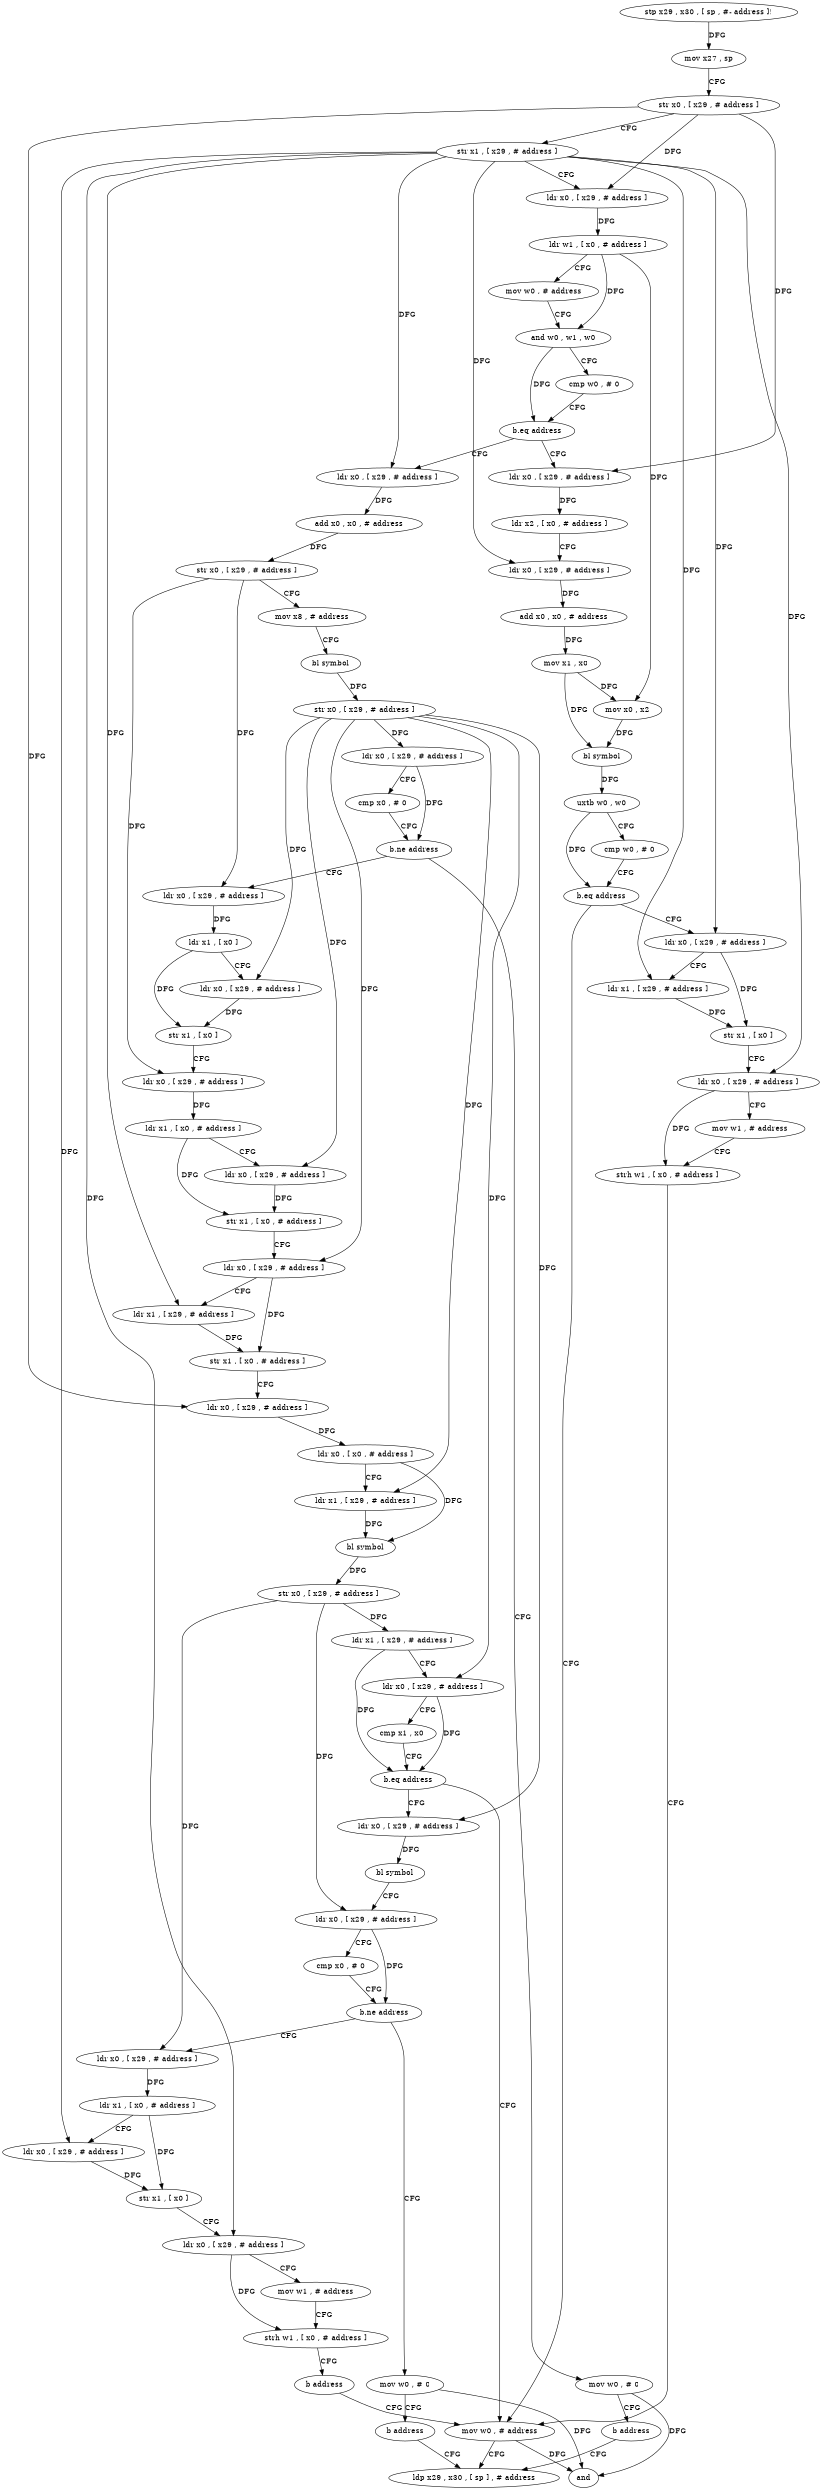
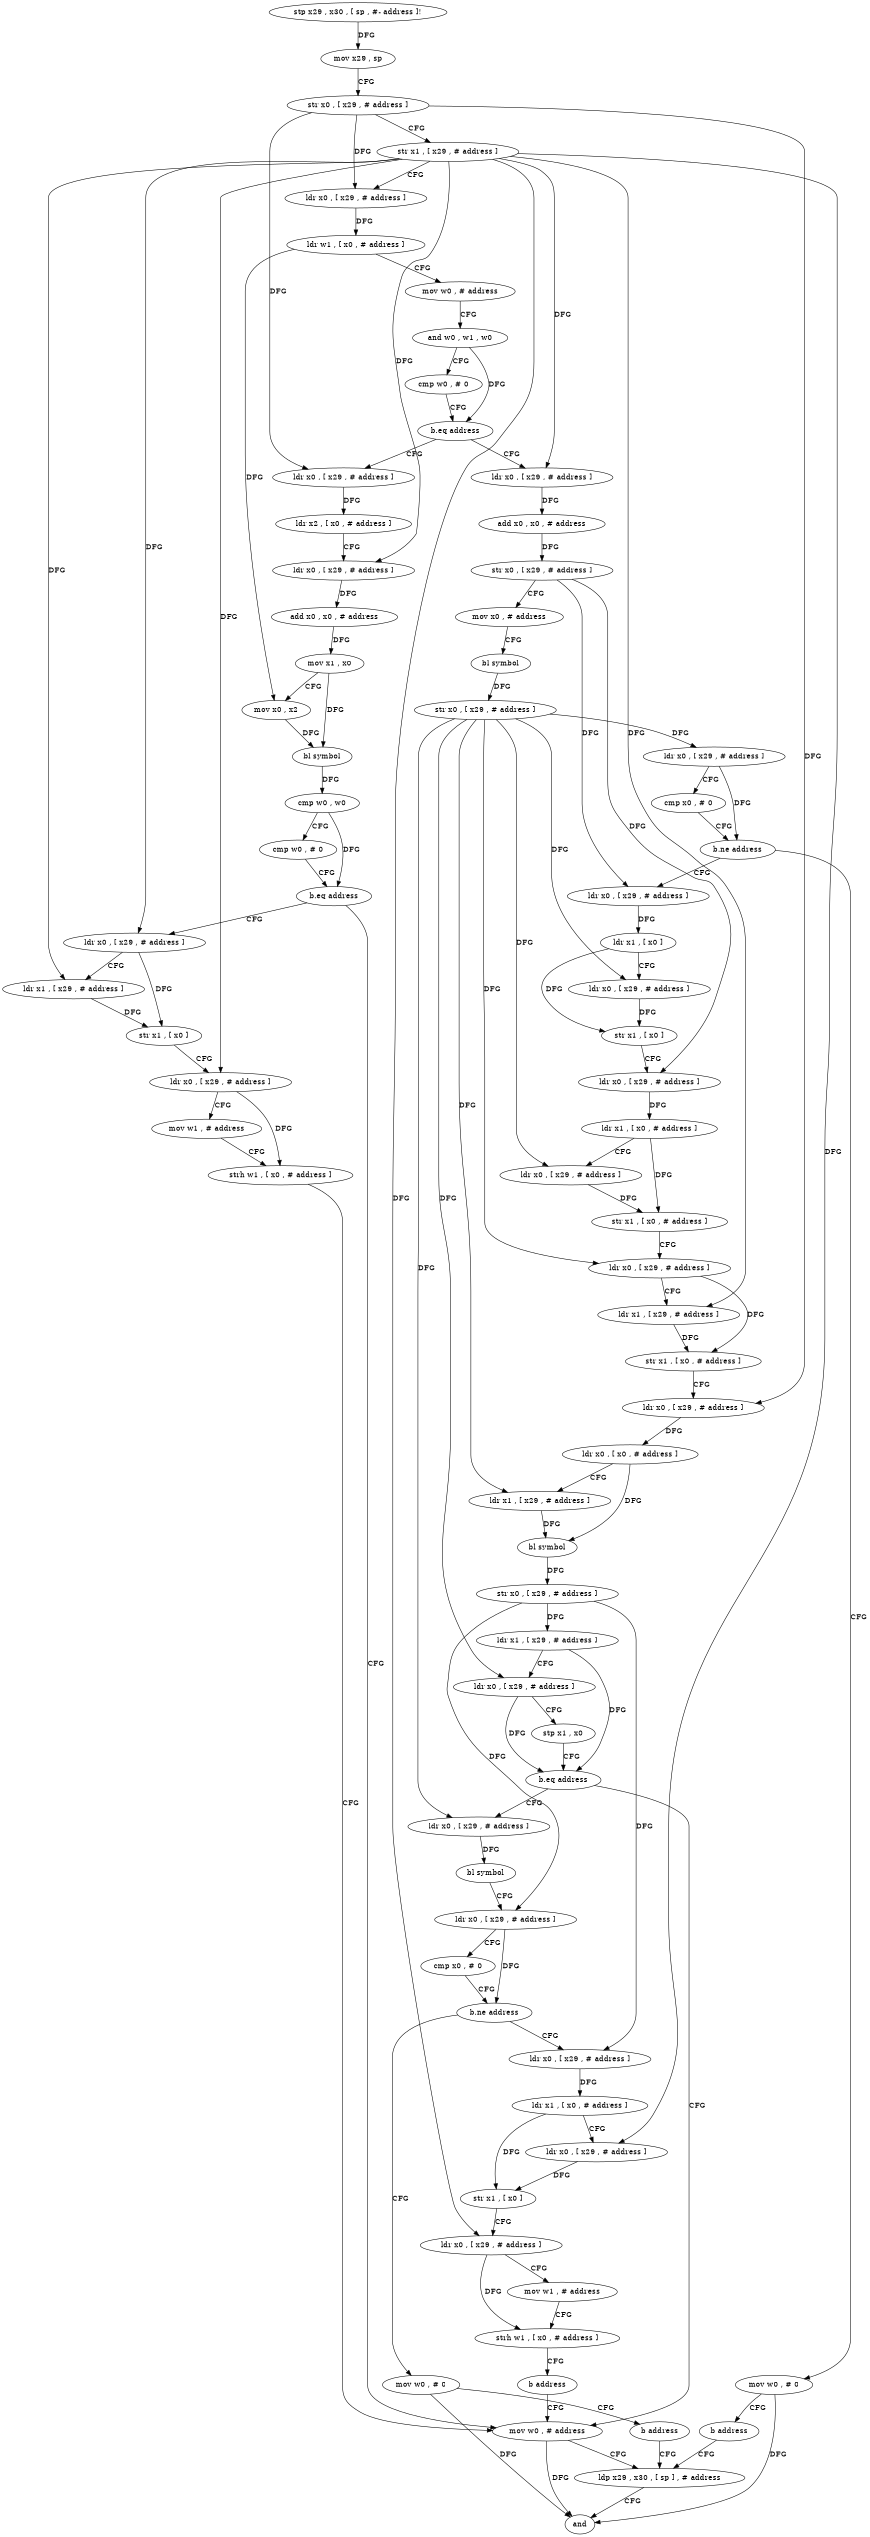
node "mov x27 , sp": label "mov x27 , sp" -> "mov x29 , sp"
edge "ldr w1 , [ x0 , # address ]" -> "and w0 , w1 , w0": removed, label "DFG"
node "mov x8 , # address": label "mov x8 , # address" -> "mov x0 , # address"
edge "mov x1 , x0" -> "mov x0 , x2": label "DFG" -> "CFG"
node "uxtb w0 , w0": label "uxtb w0 , w0" -> "cmp w0 , w0"
node "cmp x1 , x0": label "cmp x1 , x0" -> "stp x1 , x0"
edge "ldp x29 , x30 , [ sp ] , # address" -> "and": added, label "CFG"
